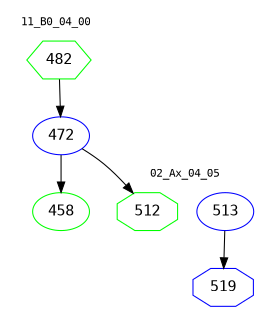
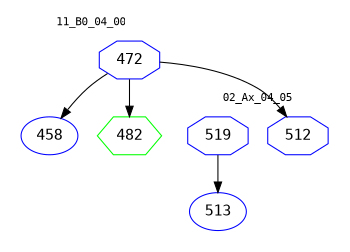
edge "482" -> "472": reversed
node "472": shape ellipse -> octagon
node "458": color green -> blue
node "512": color green -> blue
edge "513" -> "519": reversed
